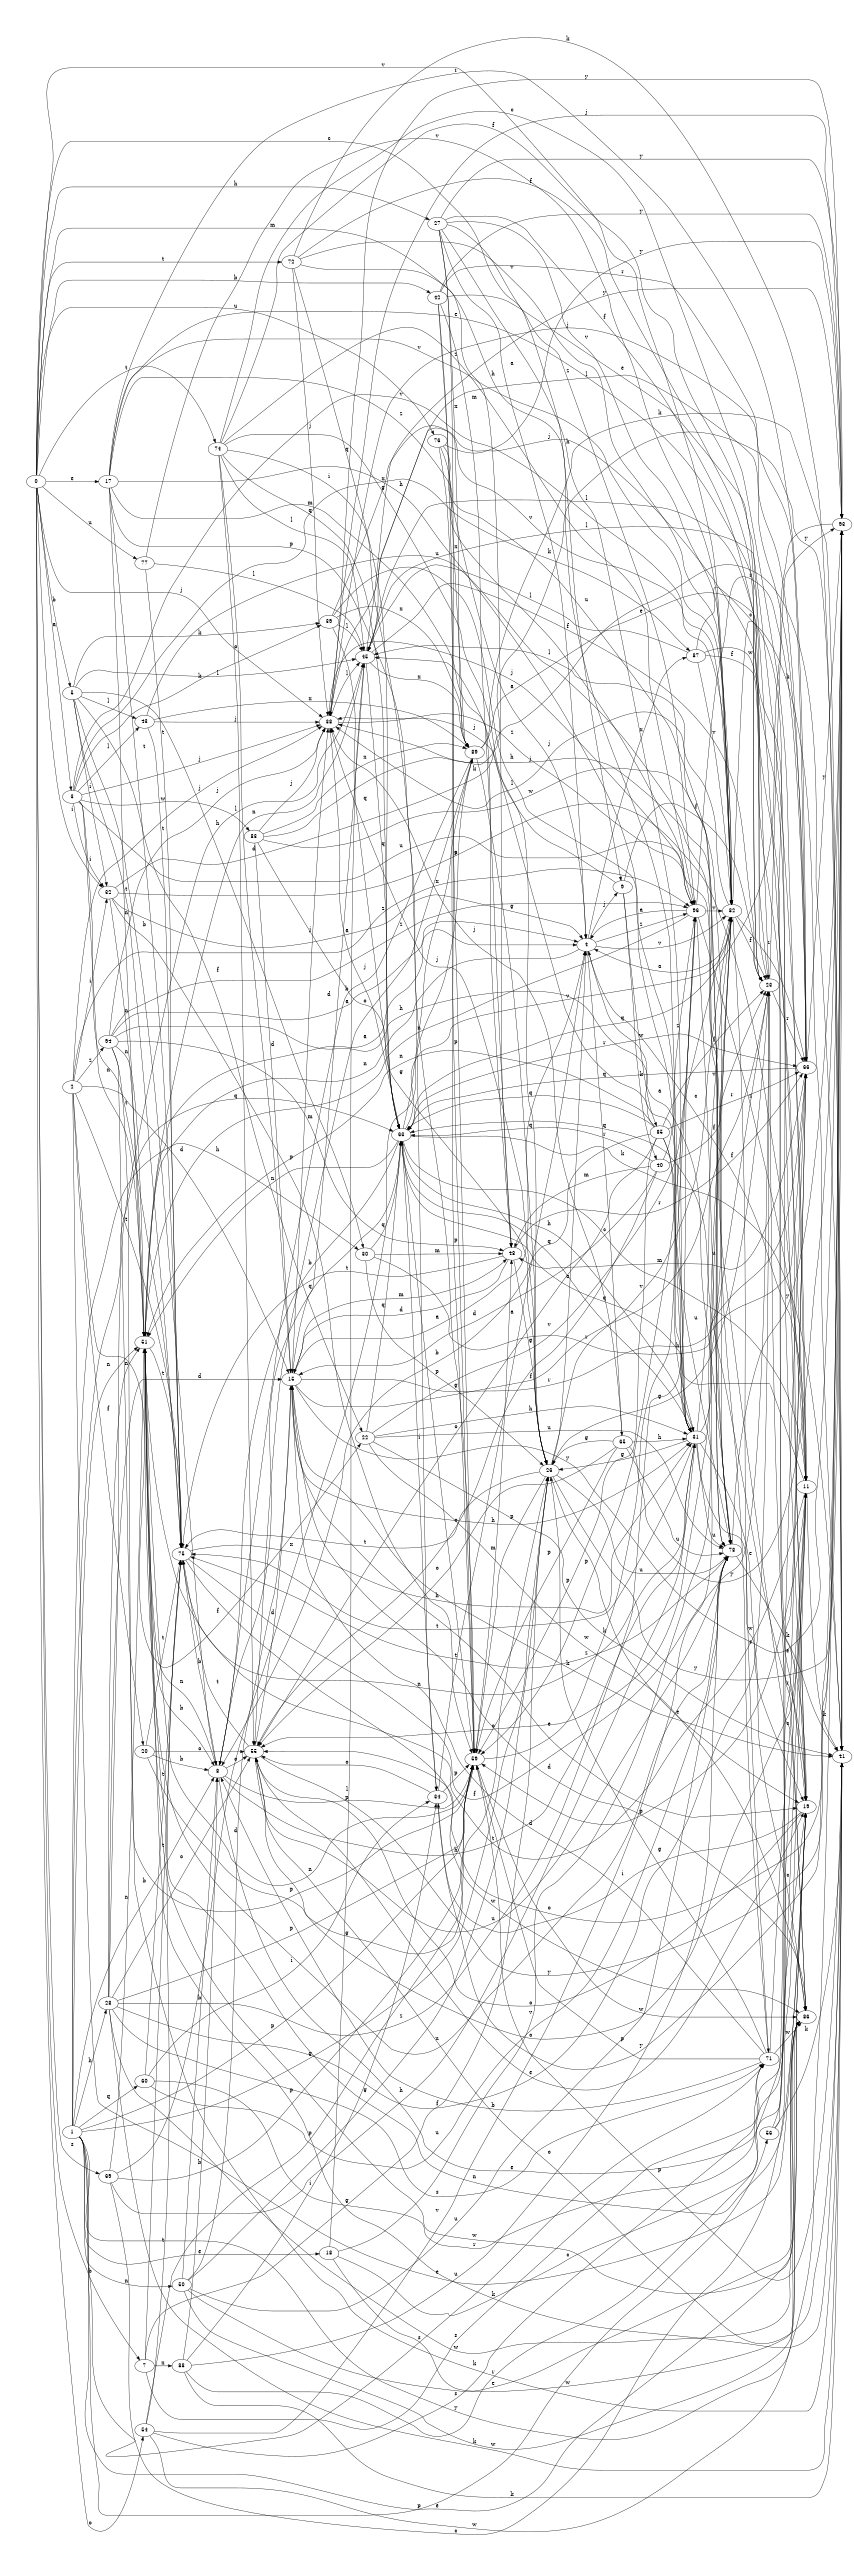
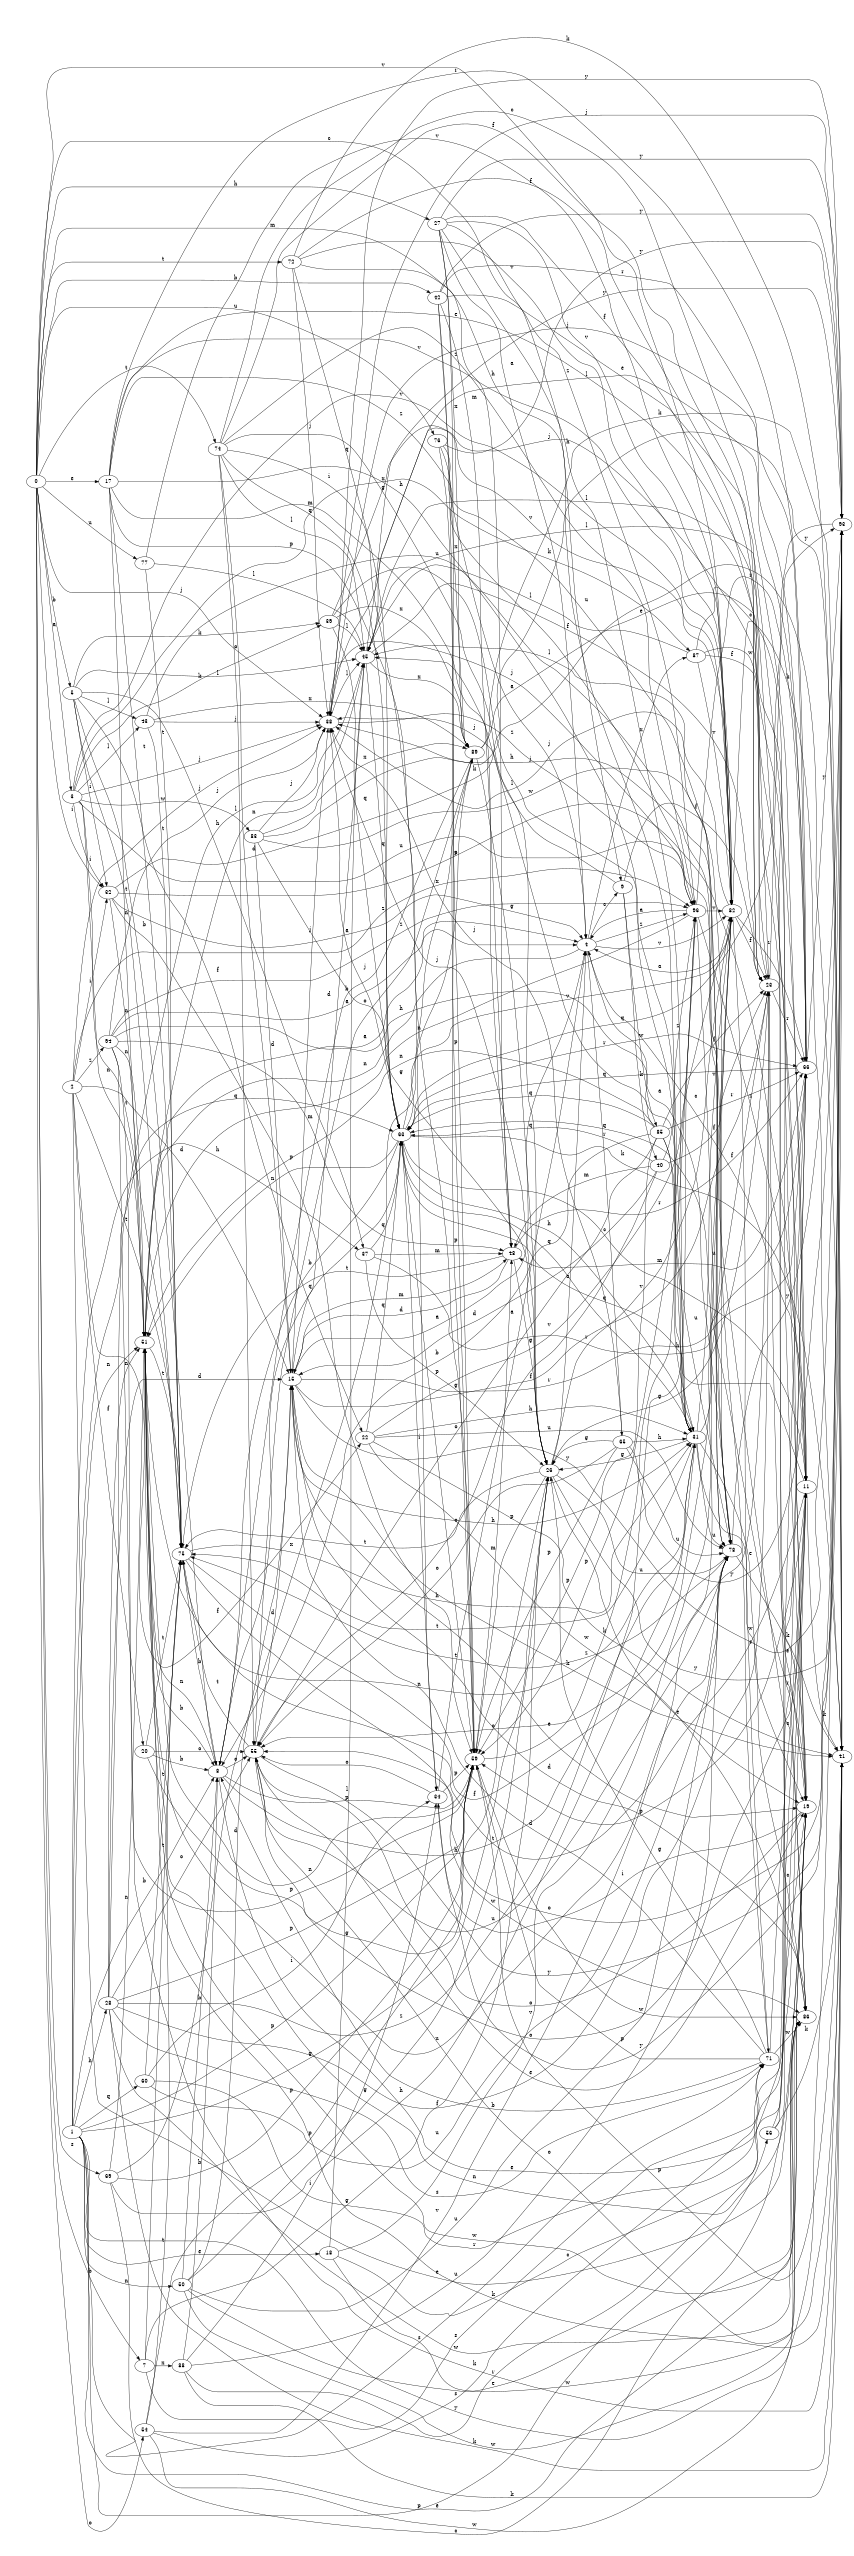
edge "4" -> "9": label "j" -> "c"
node "30": label "30" -> "37"
